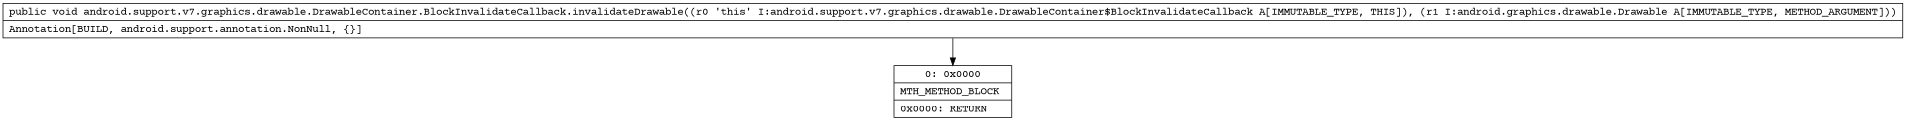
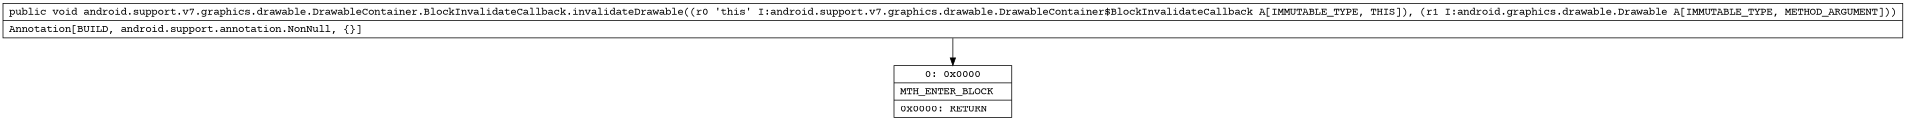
node "0: 0x0000": text "MTH_METHOD_BLOCK" -> "MTH_ENTER_BLOCK"
